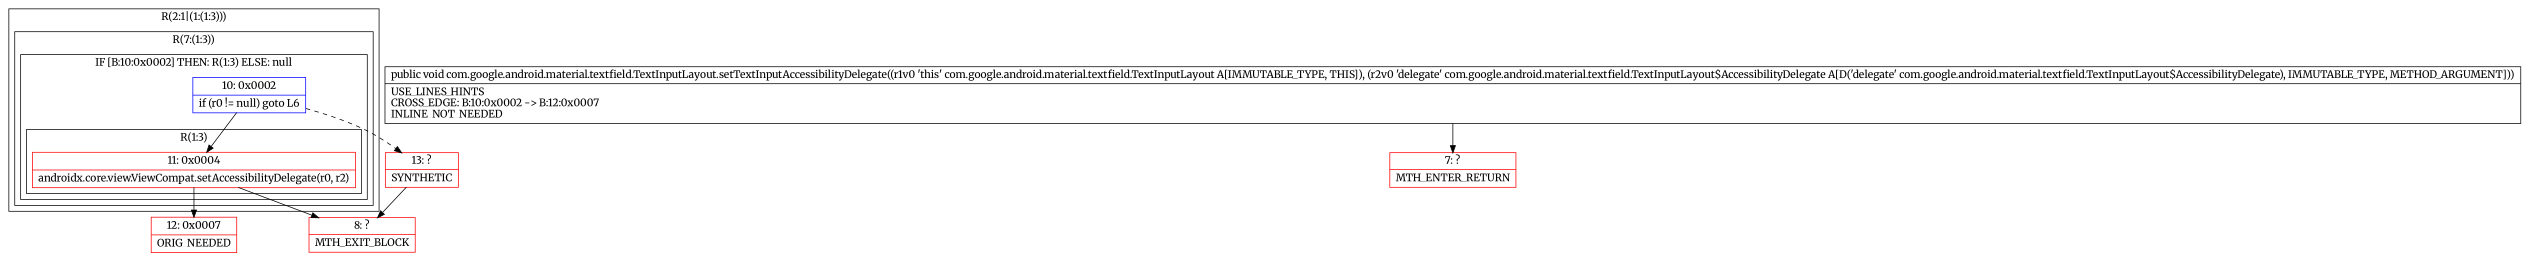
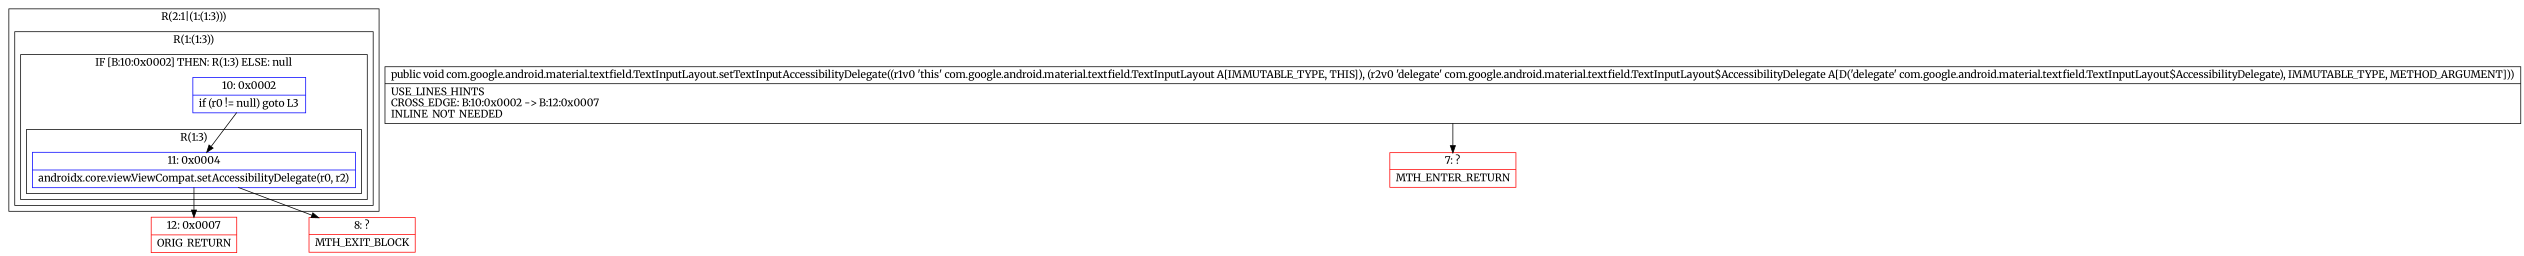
cluster "R(7:(1:3))": label "R(7:(1:3))" -> "R(1:(1:3))"
node "10: 0x0002": text "if (r0 != null) goto L6" -> "if (r0 != null) goto L3"
node "11: 0x0004": color red -> blue
node "13: ?": removed
node "12: 0x0007": text "ORIG_NEEDED" -> "ORIG_RETURN"
